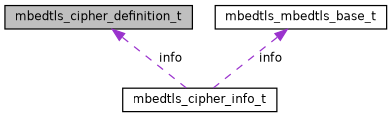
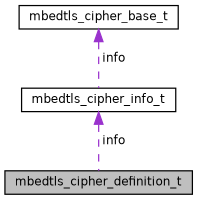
node "mbedtls_mbedtls_base_t": label "mbedtls_mbedtls_base_t" -> "mbedtls_cipher_base_t"
edge "mbedtls_cipher_info_t" -> "mbedtls_cipher_definition_t": reversed
